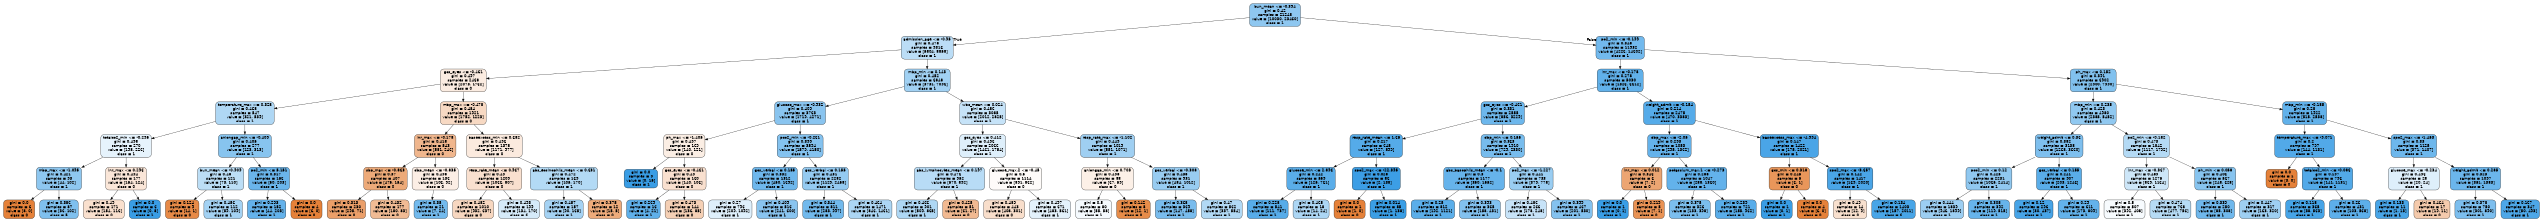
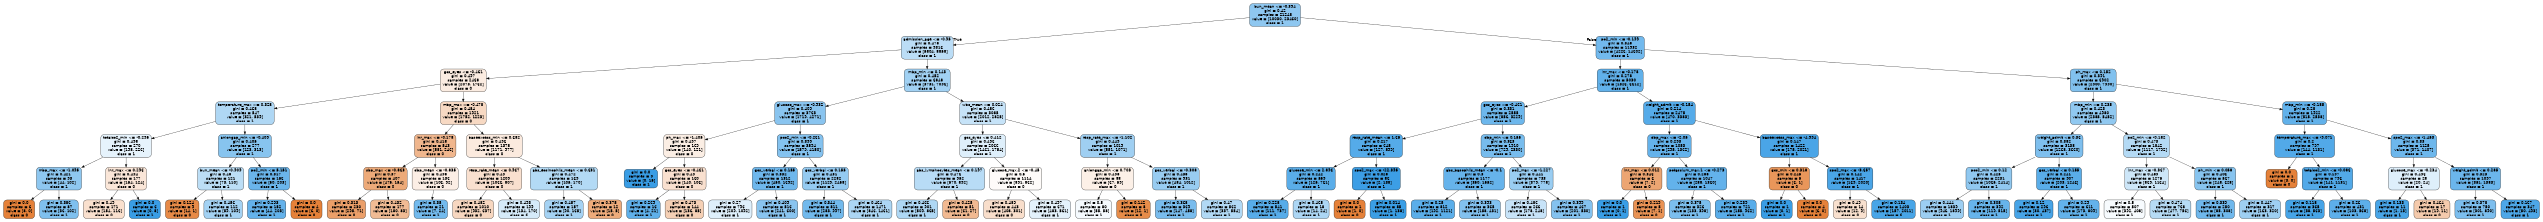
node "gini = 0.386 samples = 87 value = [36, 102] class = 5": label "gini = 0.386 samples = 87 value = [36, 102] class = 5" -> "gini = 0.386 samples = 87 value = [36, 102] class = 1"
